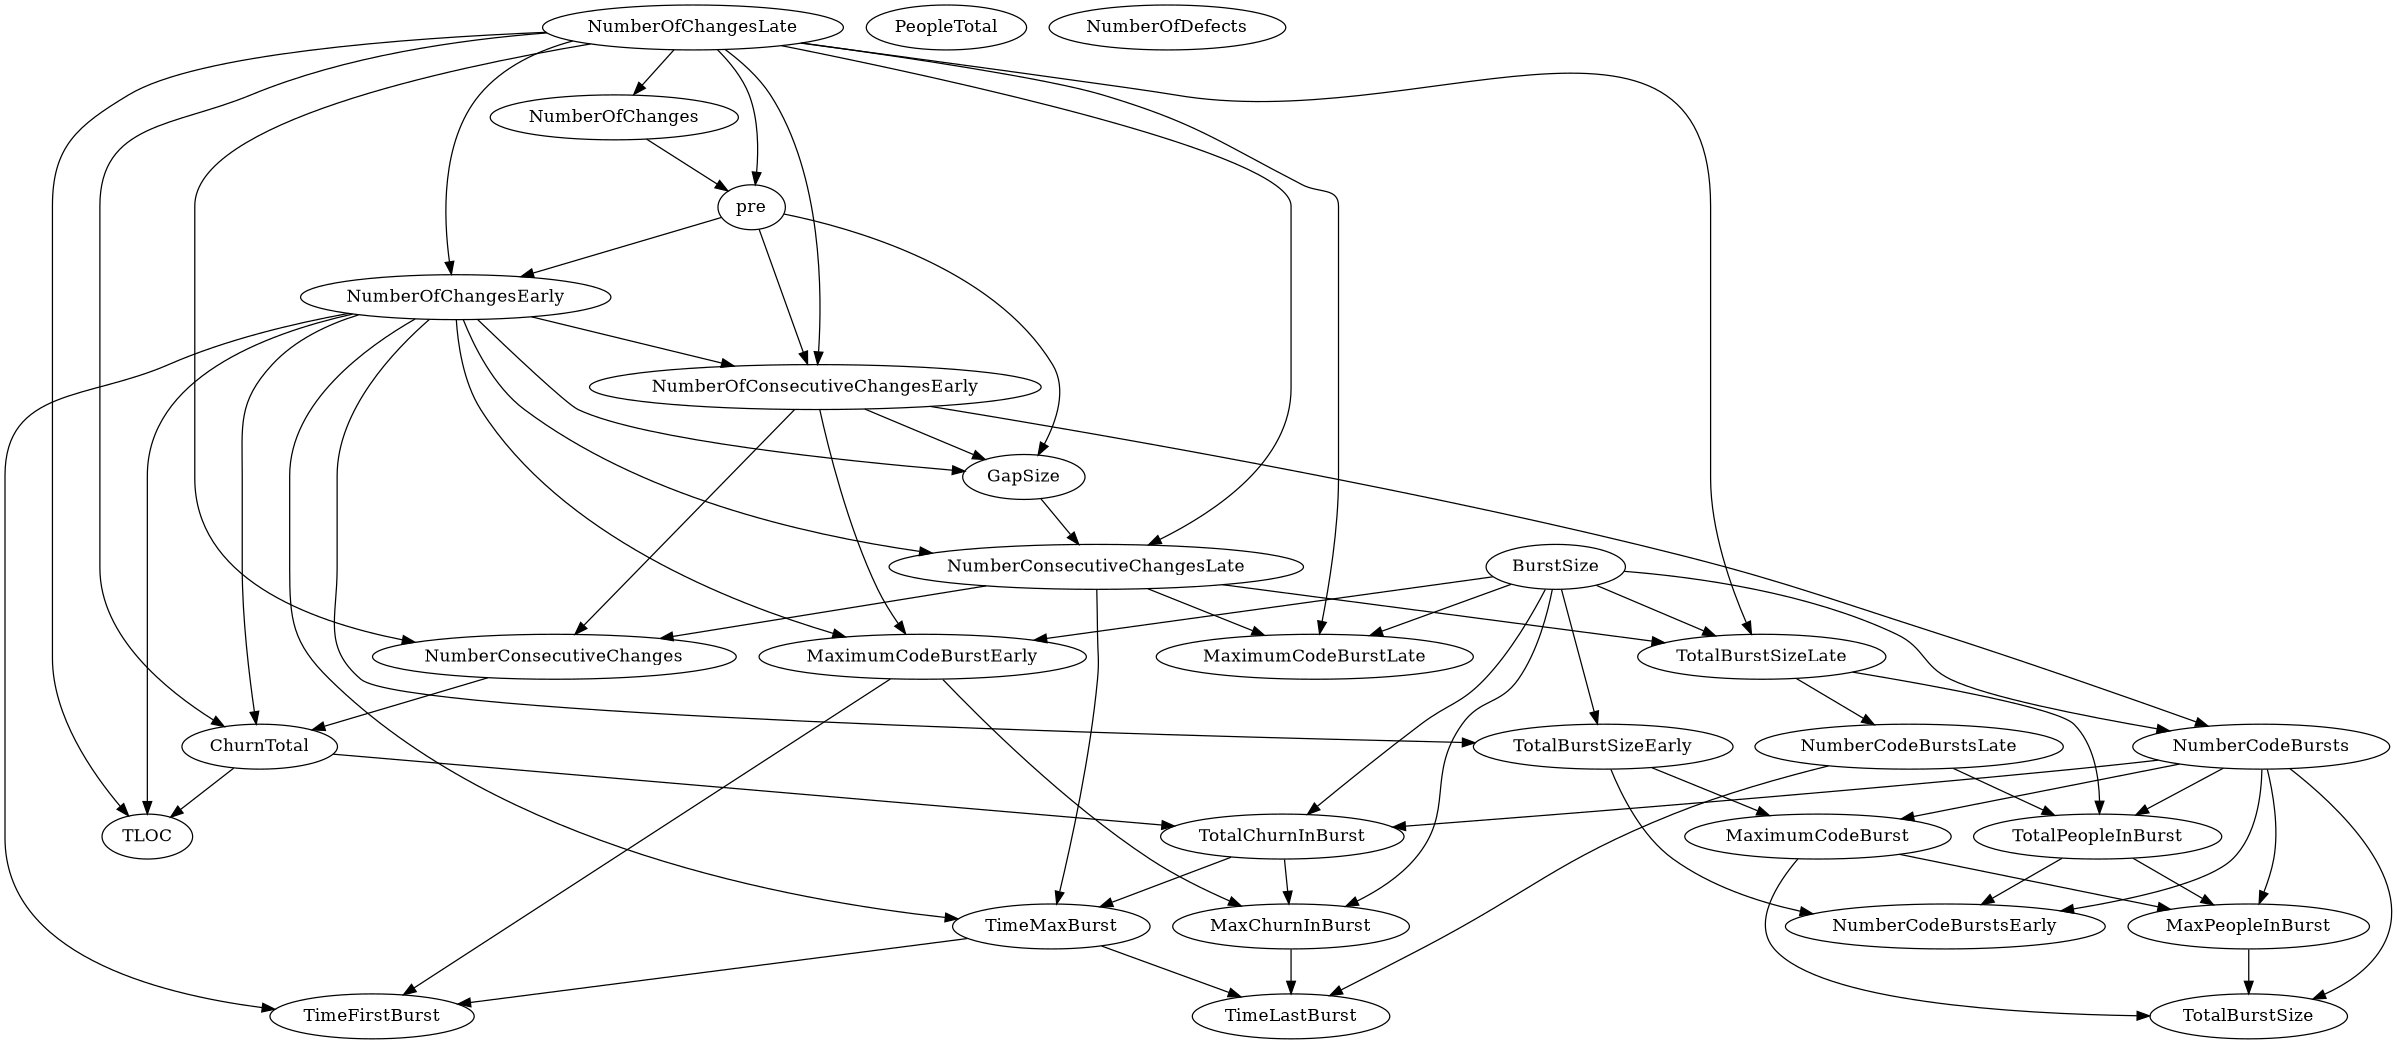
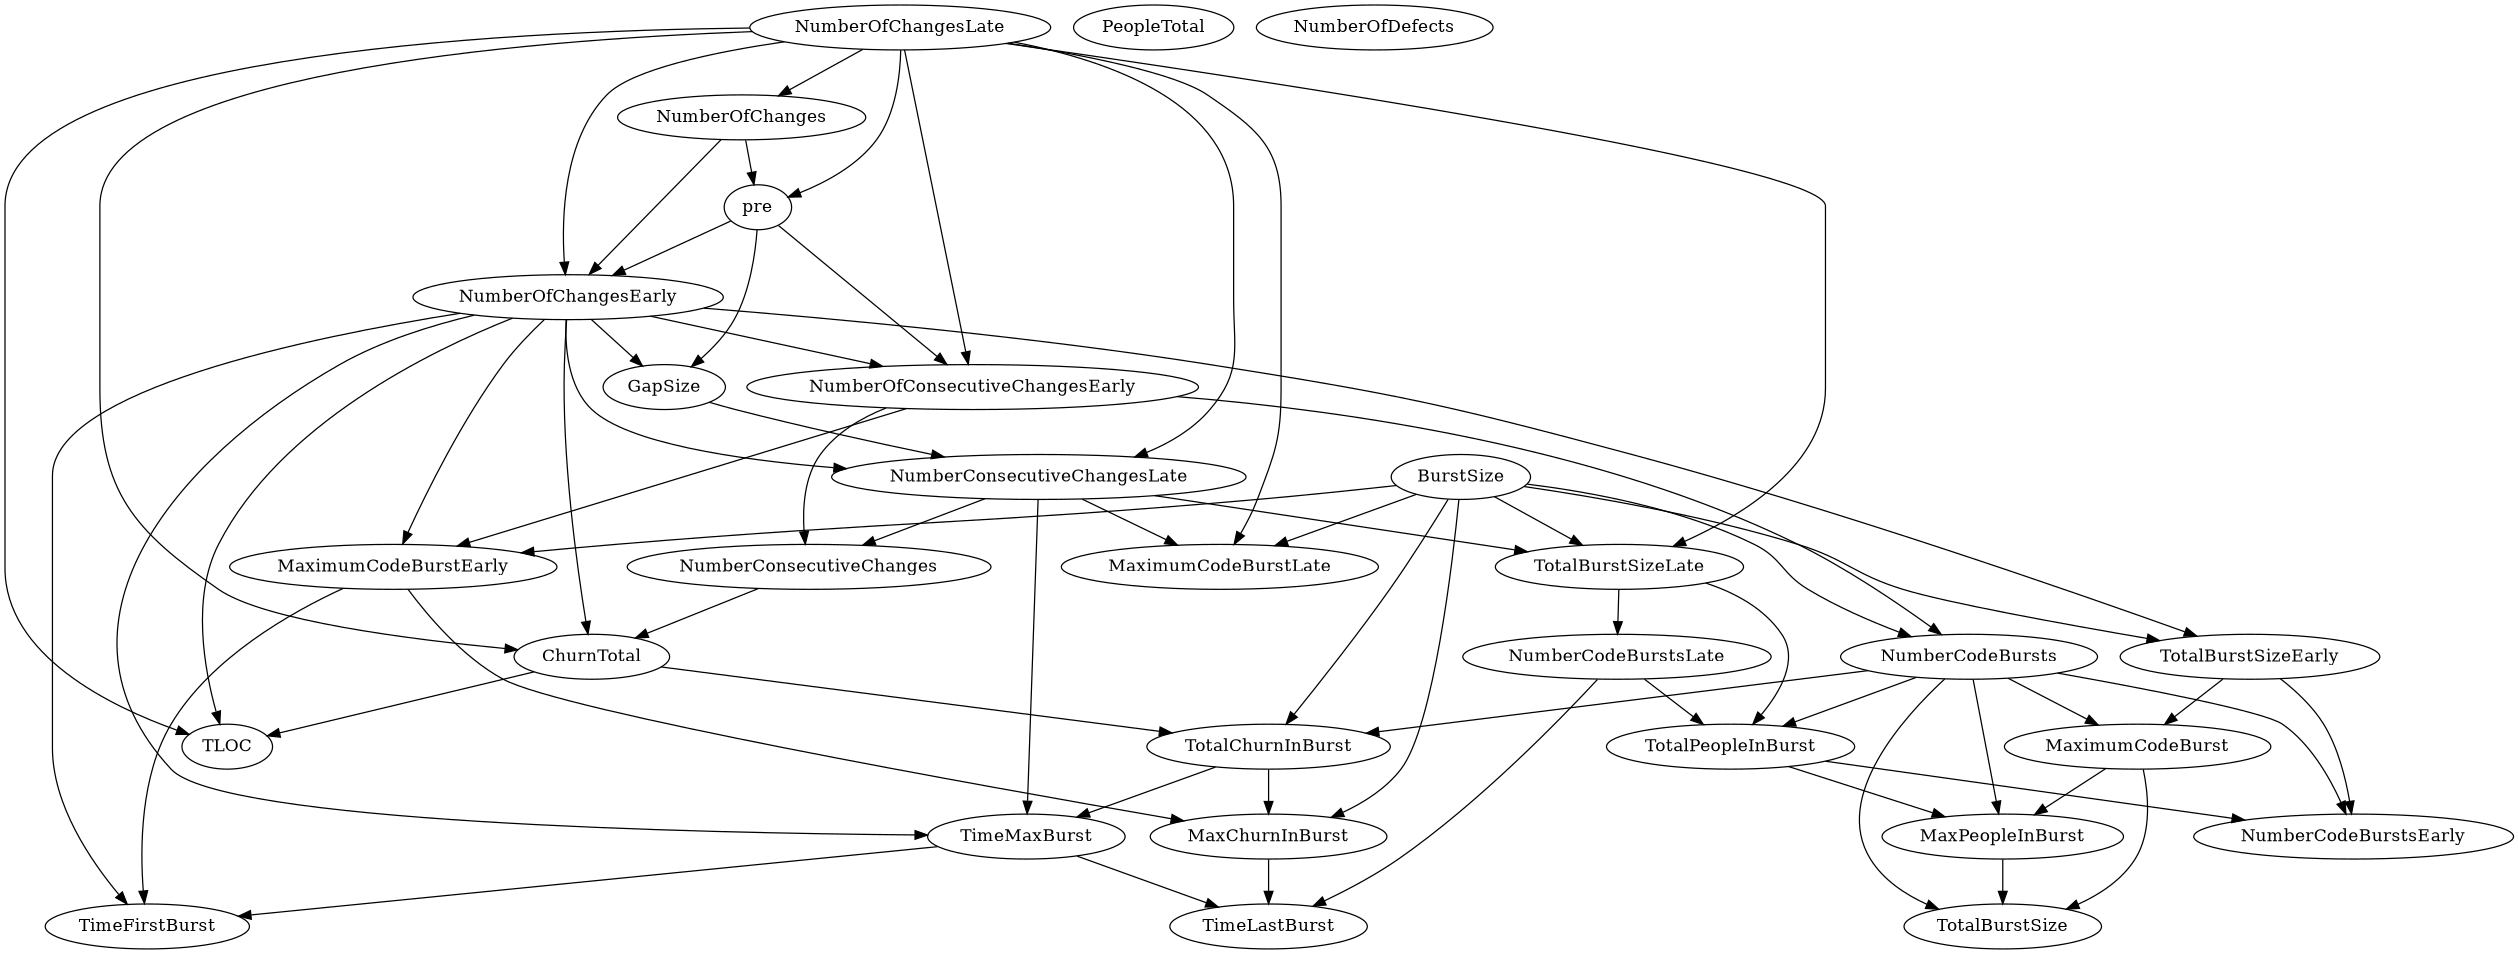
edge "NumberOfChanges" -> "NumberOfChangesEarly": added
edge "NumberOfChangesLate" -> "NumberConsecutiveChanges": removed
edge "NumberOfConsecutiveChangesEarly" -> "GapSize": removed
